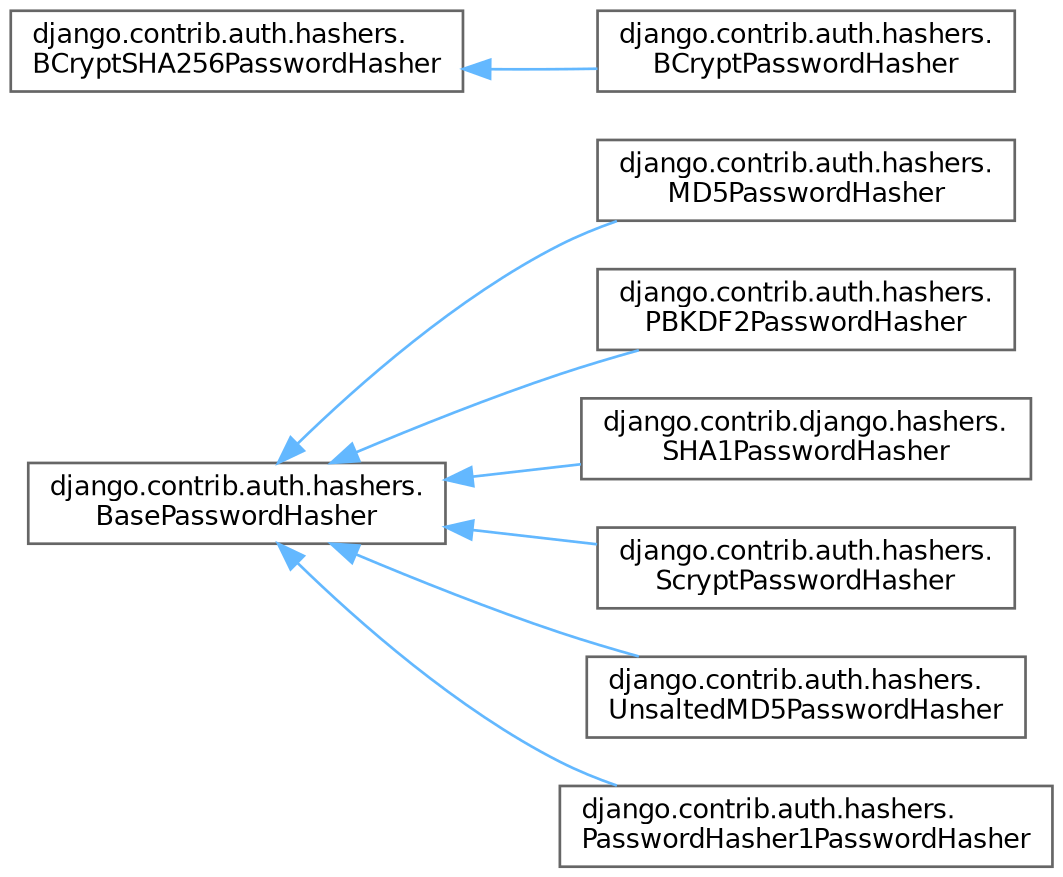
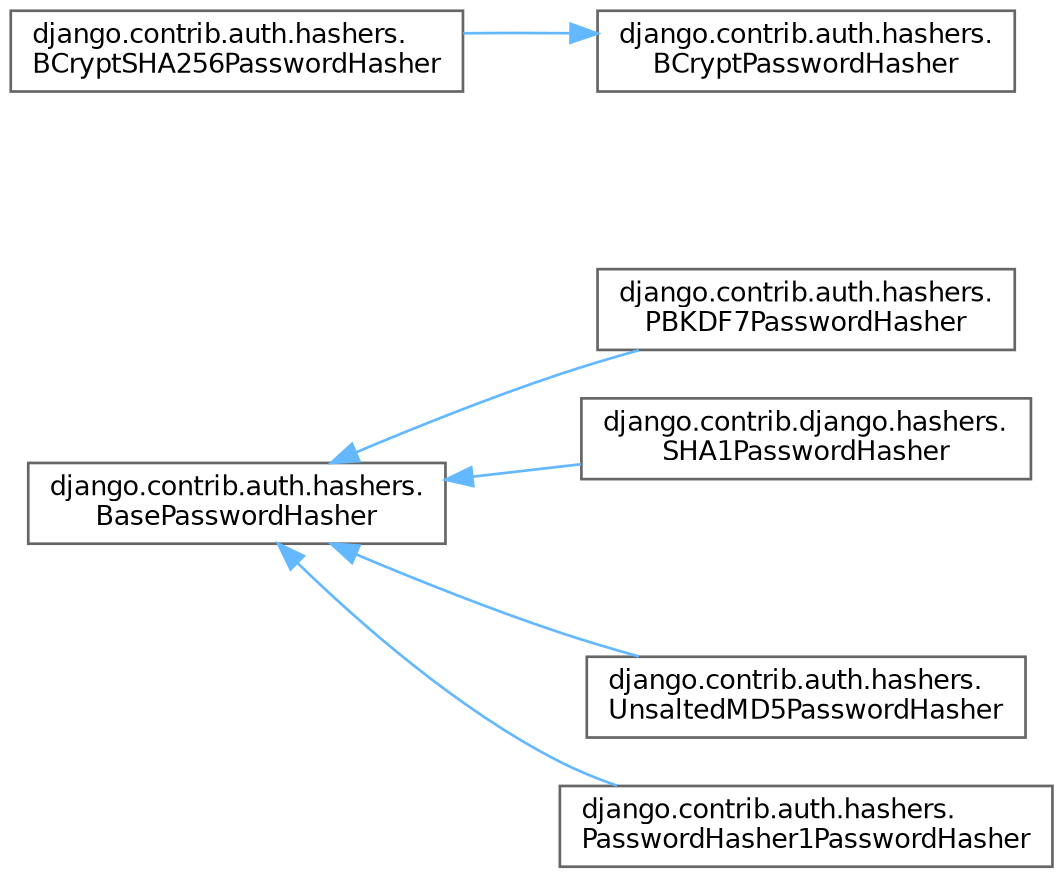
edge "django.contrib.auth.hashers. BCryptPasswordHasher" -> "django.contrib.auth.hashers. BCryptSHA256PasswordHasher": reversed
node "django.contrib.auth.hashers. MD5PasswordHasher": removed
node "django.contrib.auth.hashers. PBKDF2PasswordHasher": label "django.contrib.auth.hashers. PBKDF2PasswordHasher" -> "django.contrib.auth.hashers. PBKDF7PasswordHasher"
node "django.contrib.auth.hashers. ScryptPasswordHasher": removed
